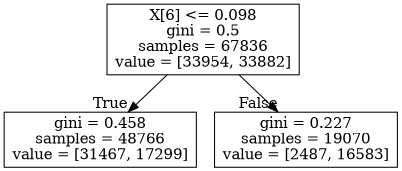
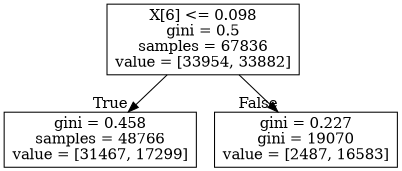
node "gini = 0.227 samples = 19070 value = [2487, 16583]": label "gini = 0.227 samples = 19070 value = [2487, 16583]" -> "gini = 0.227 gini = 19070 value = [2487, 16583]"
